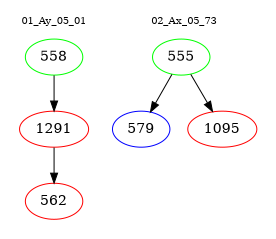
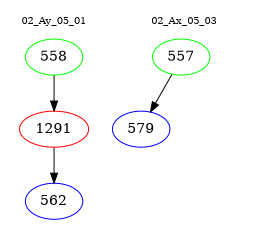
cluster "01_Ay_05_01": label "01_Ay_05_01" -> "02_Ay_05_01"
cluster "02_Ax_05_73": label "02_Ax_05_73" -> "02_Ax_05_03"
node "555": label "555" -> "557"
node "1095": removed
node "562": color red -> blue
